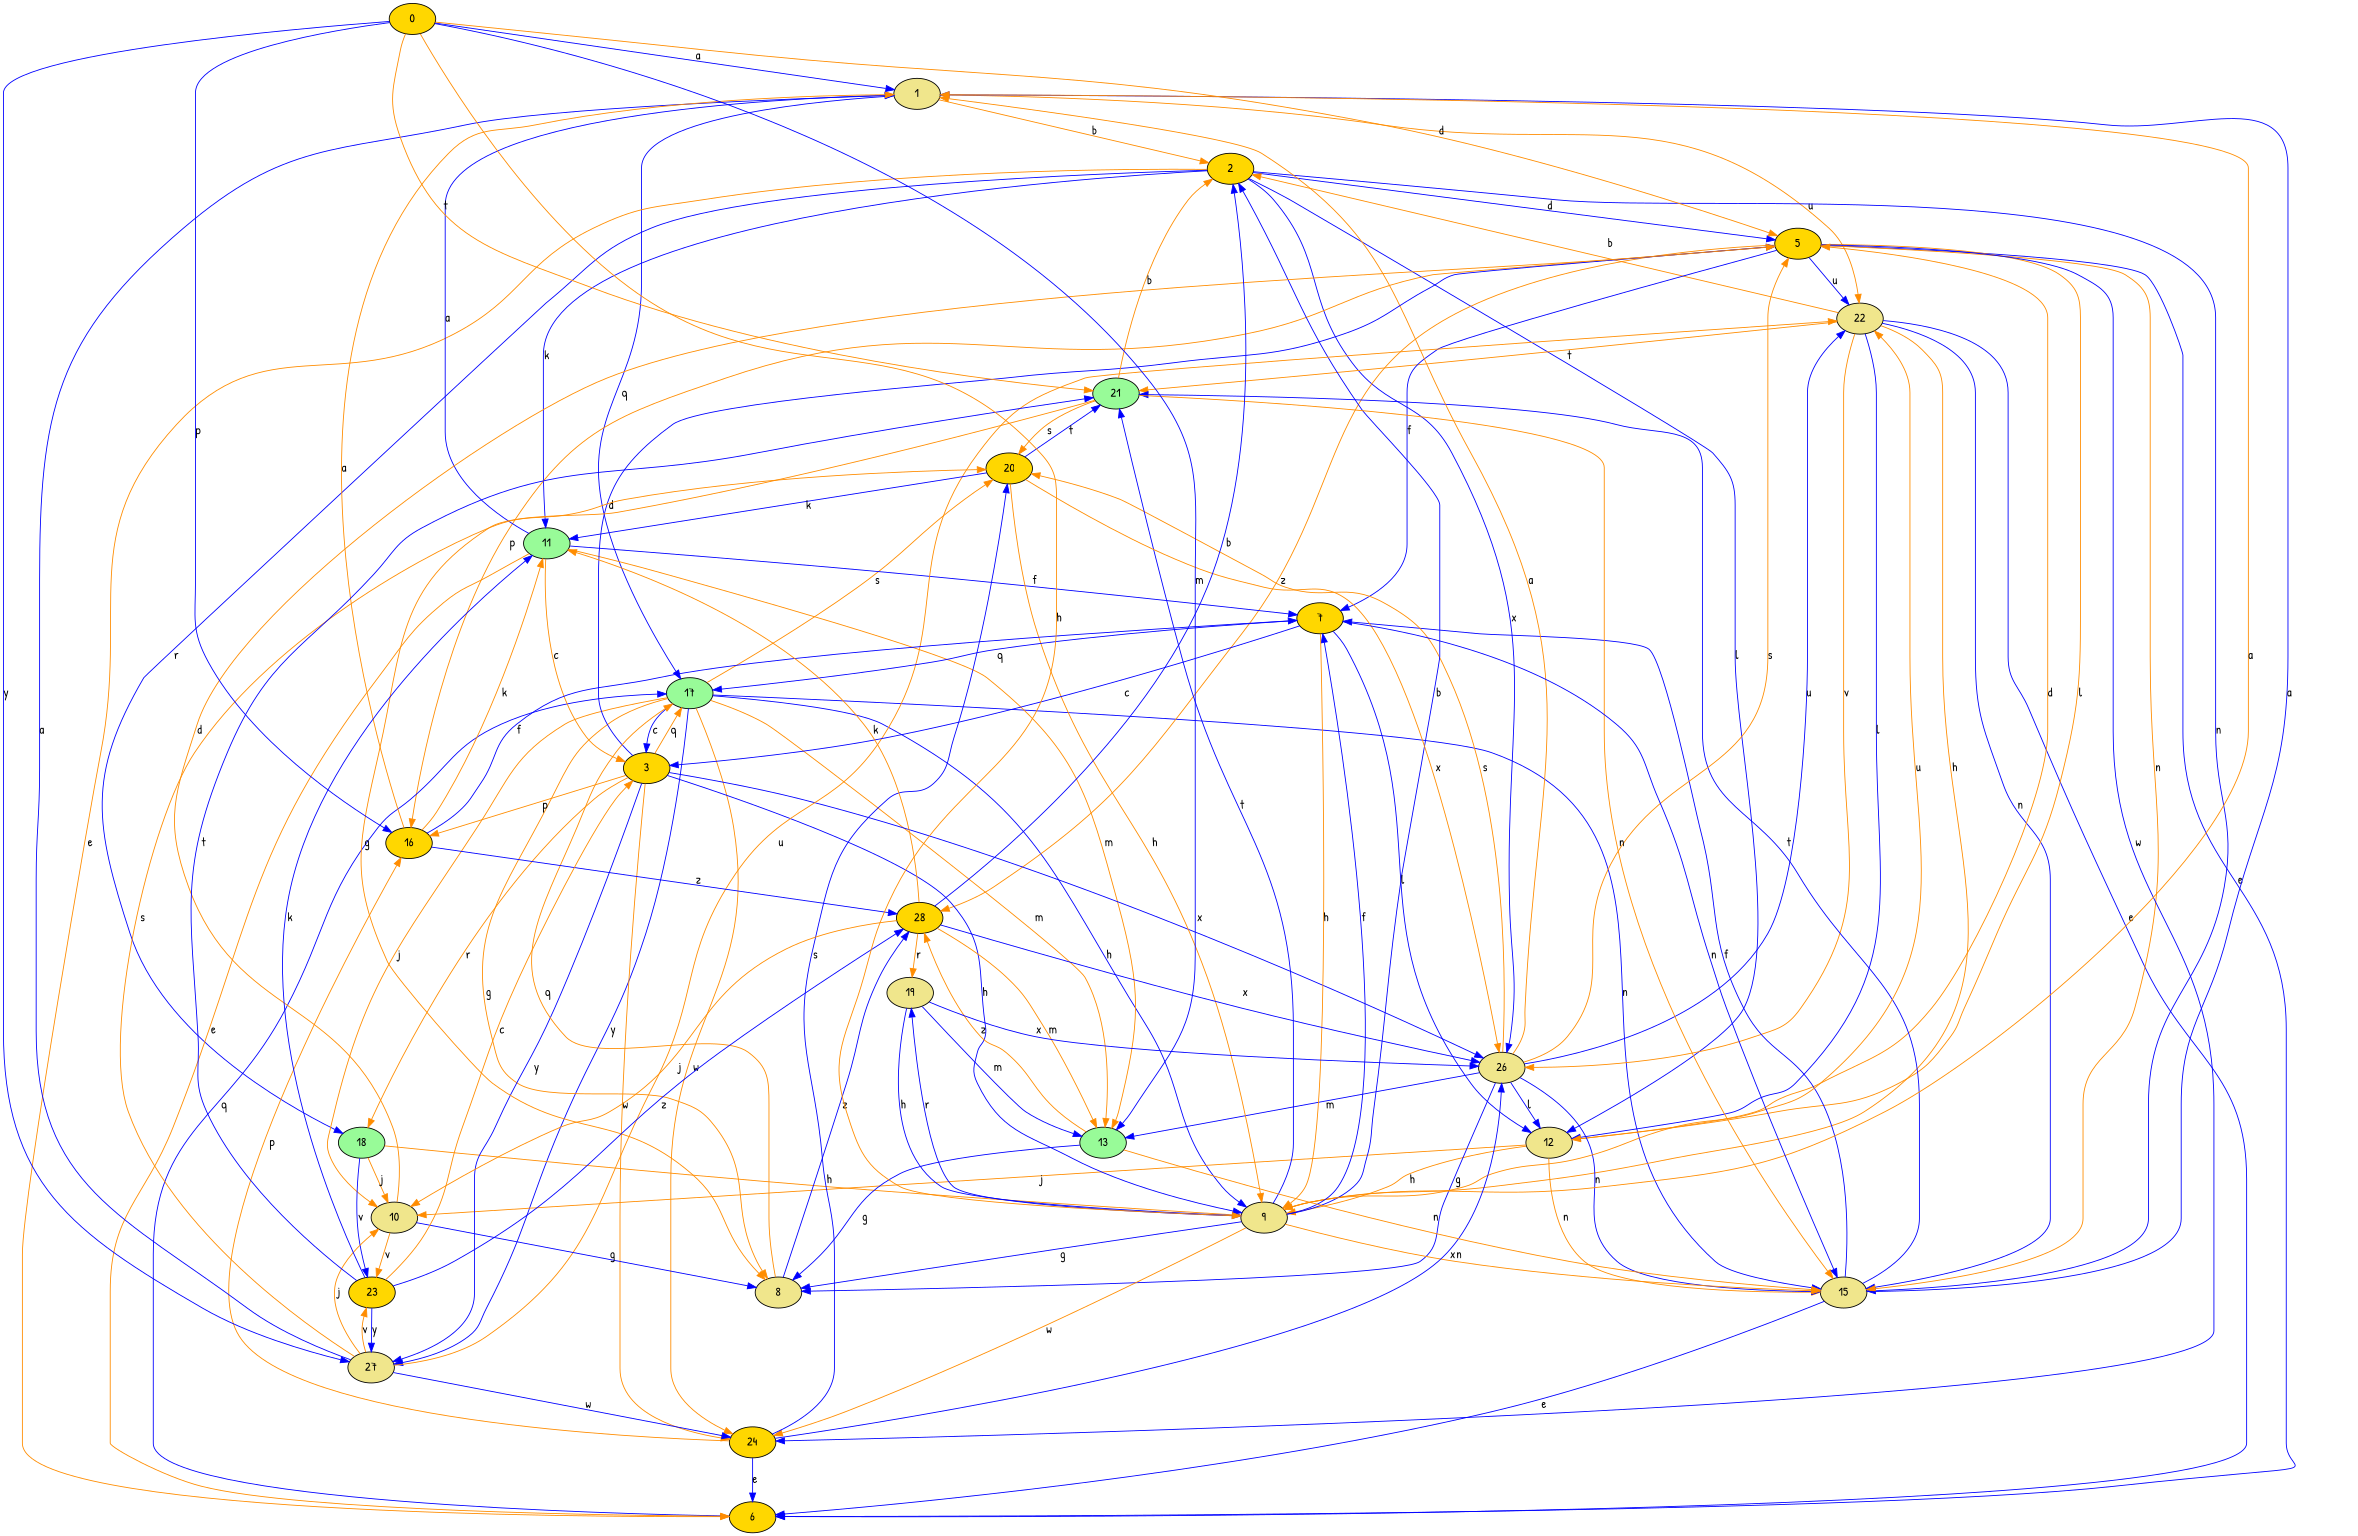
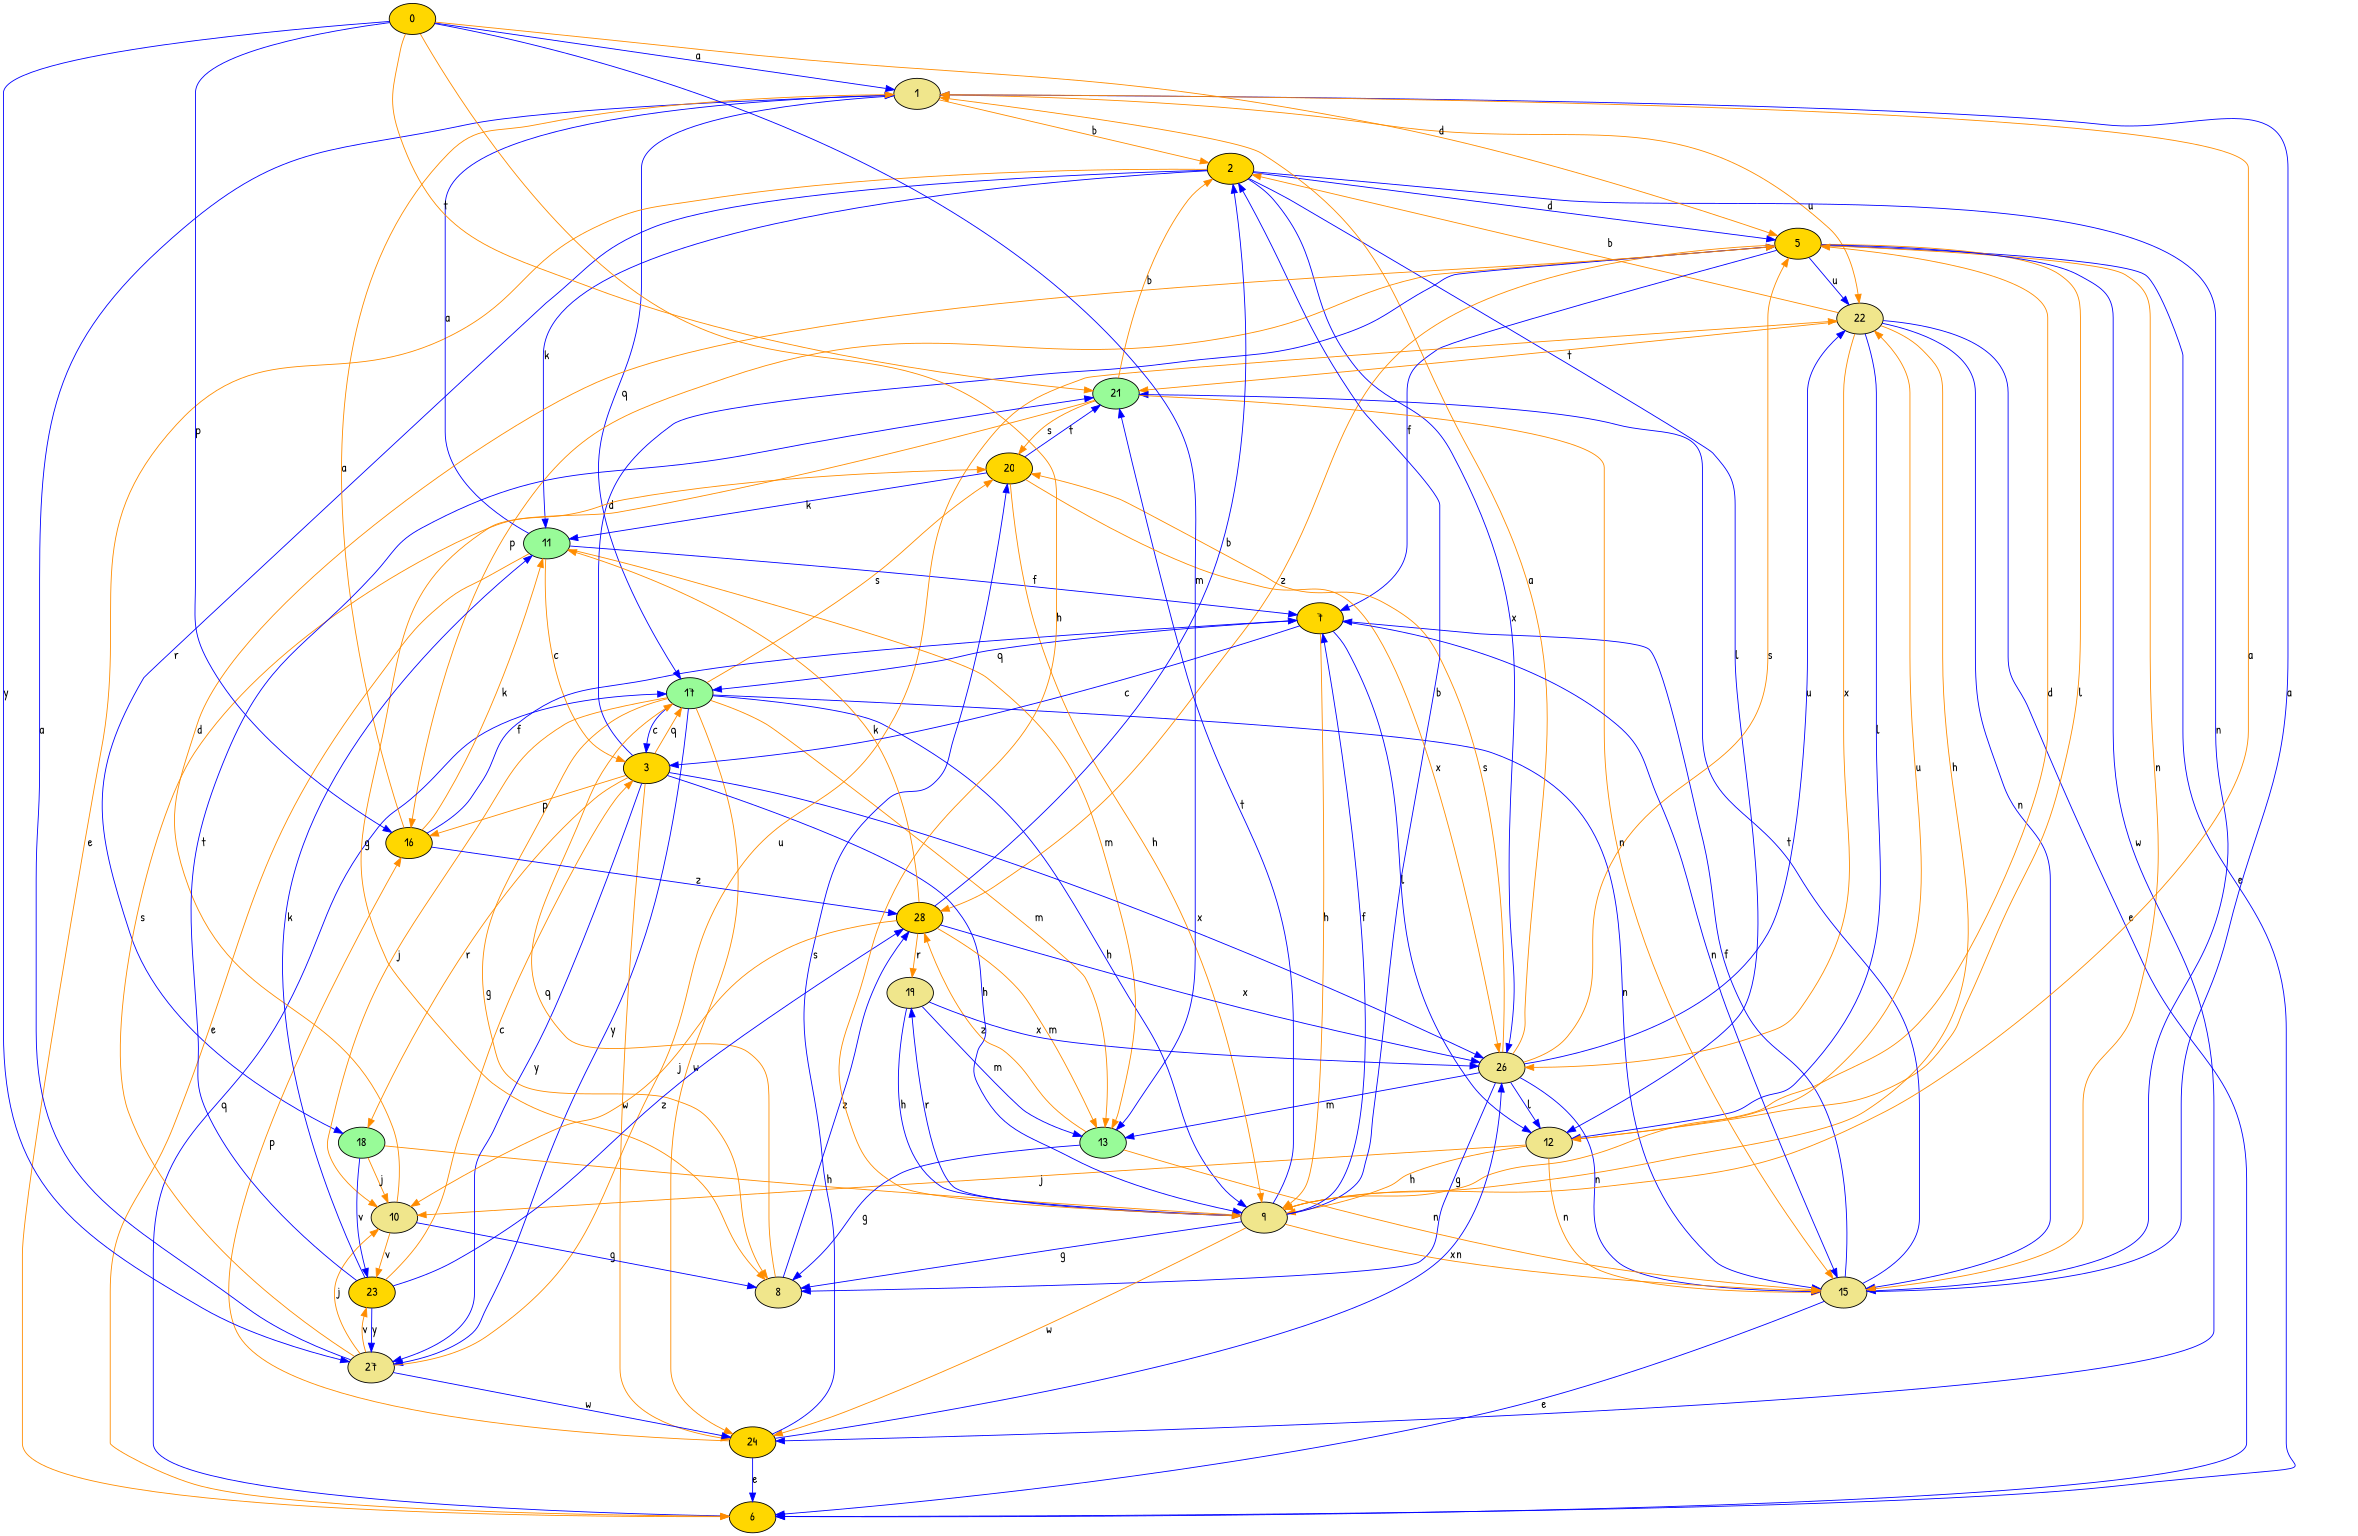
edge "22" -> "26": label "v" -> "x"
